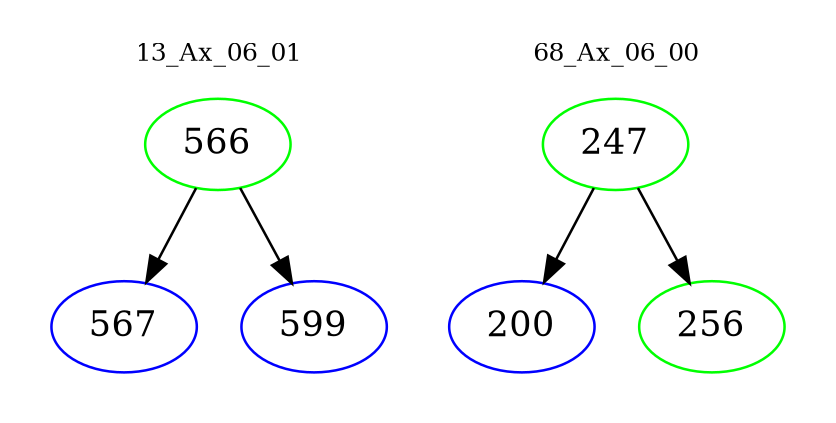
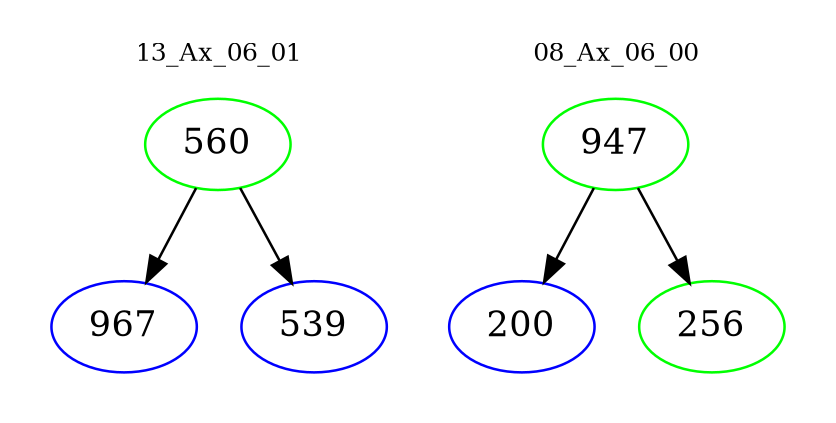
cluster "68_Ax_06_00": label "68_Ax_06_00" -> "08_Ax_06_00"
node "566": label "566" -> "560"
node "247": label "247" -> "947"
node "567": label "567" -> "967"
node "599": label "599" -> "539"
